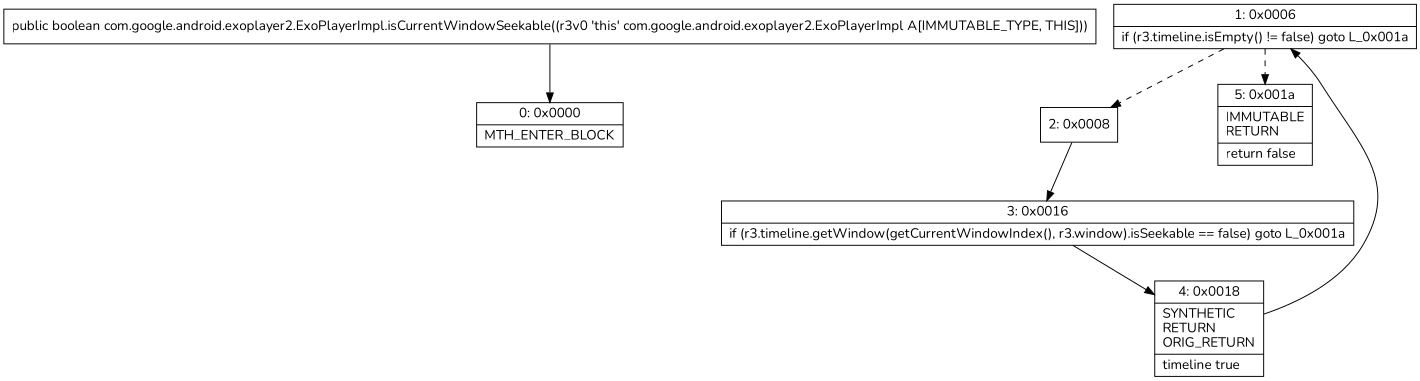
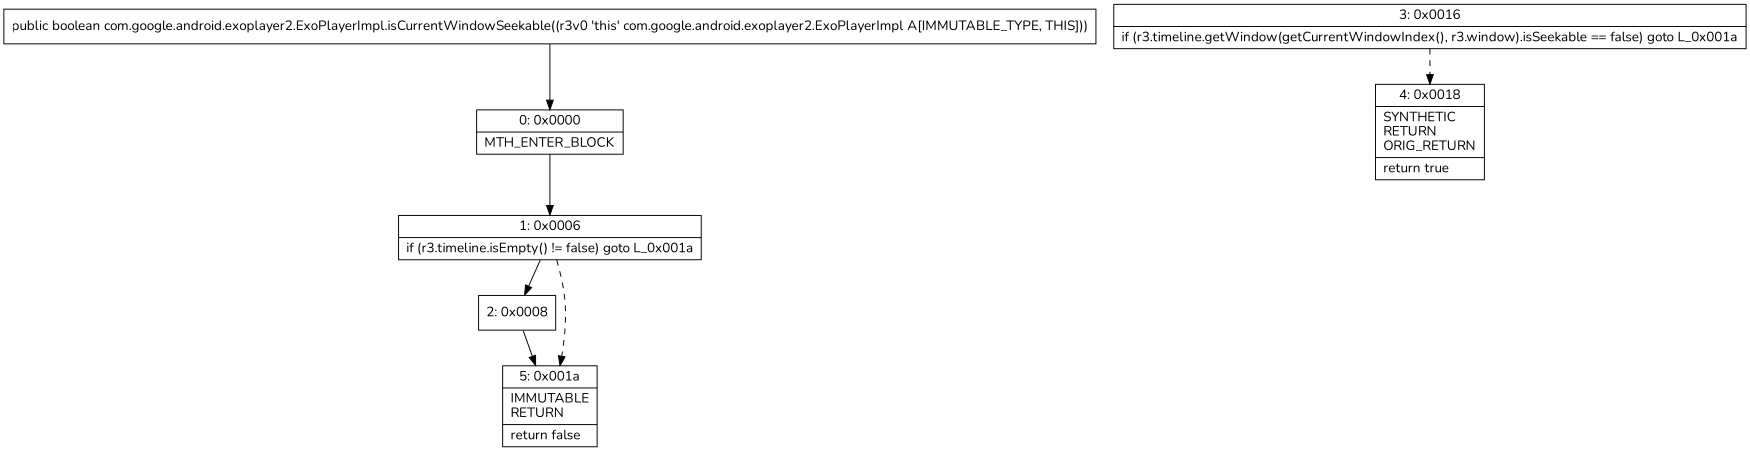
edge "1: 0x0006" -> "2: 0x0008": style dashed -> solid
edge "2: 0x0008" -> "3: 0x0016": now "2: 0x0008" -> "5: 0x001a"
edge "4: 0x0018" -> "1: 0x0006": now "0: 0x0000" -> "1: 0x0006"
edge "3: 0x0016" -> "4: 0x0018": style solid -> dashed
node "4: 0x0018": text "timeline true" -> "return true"
